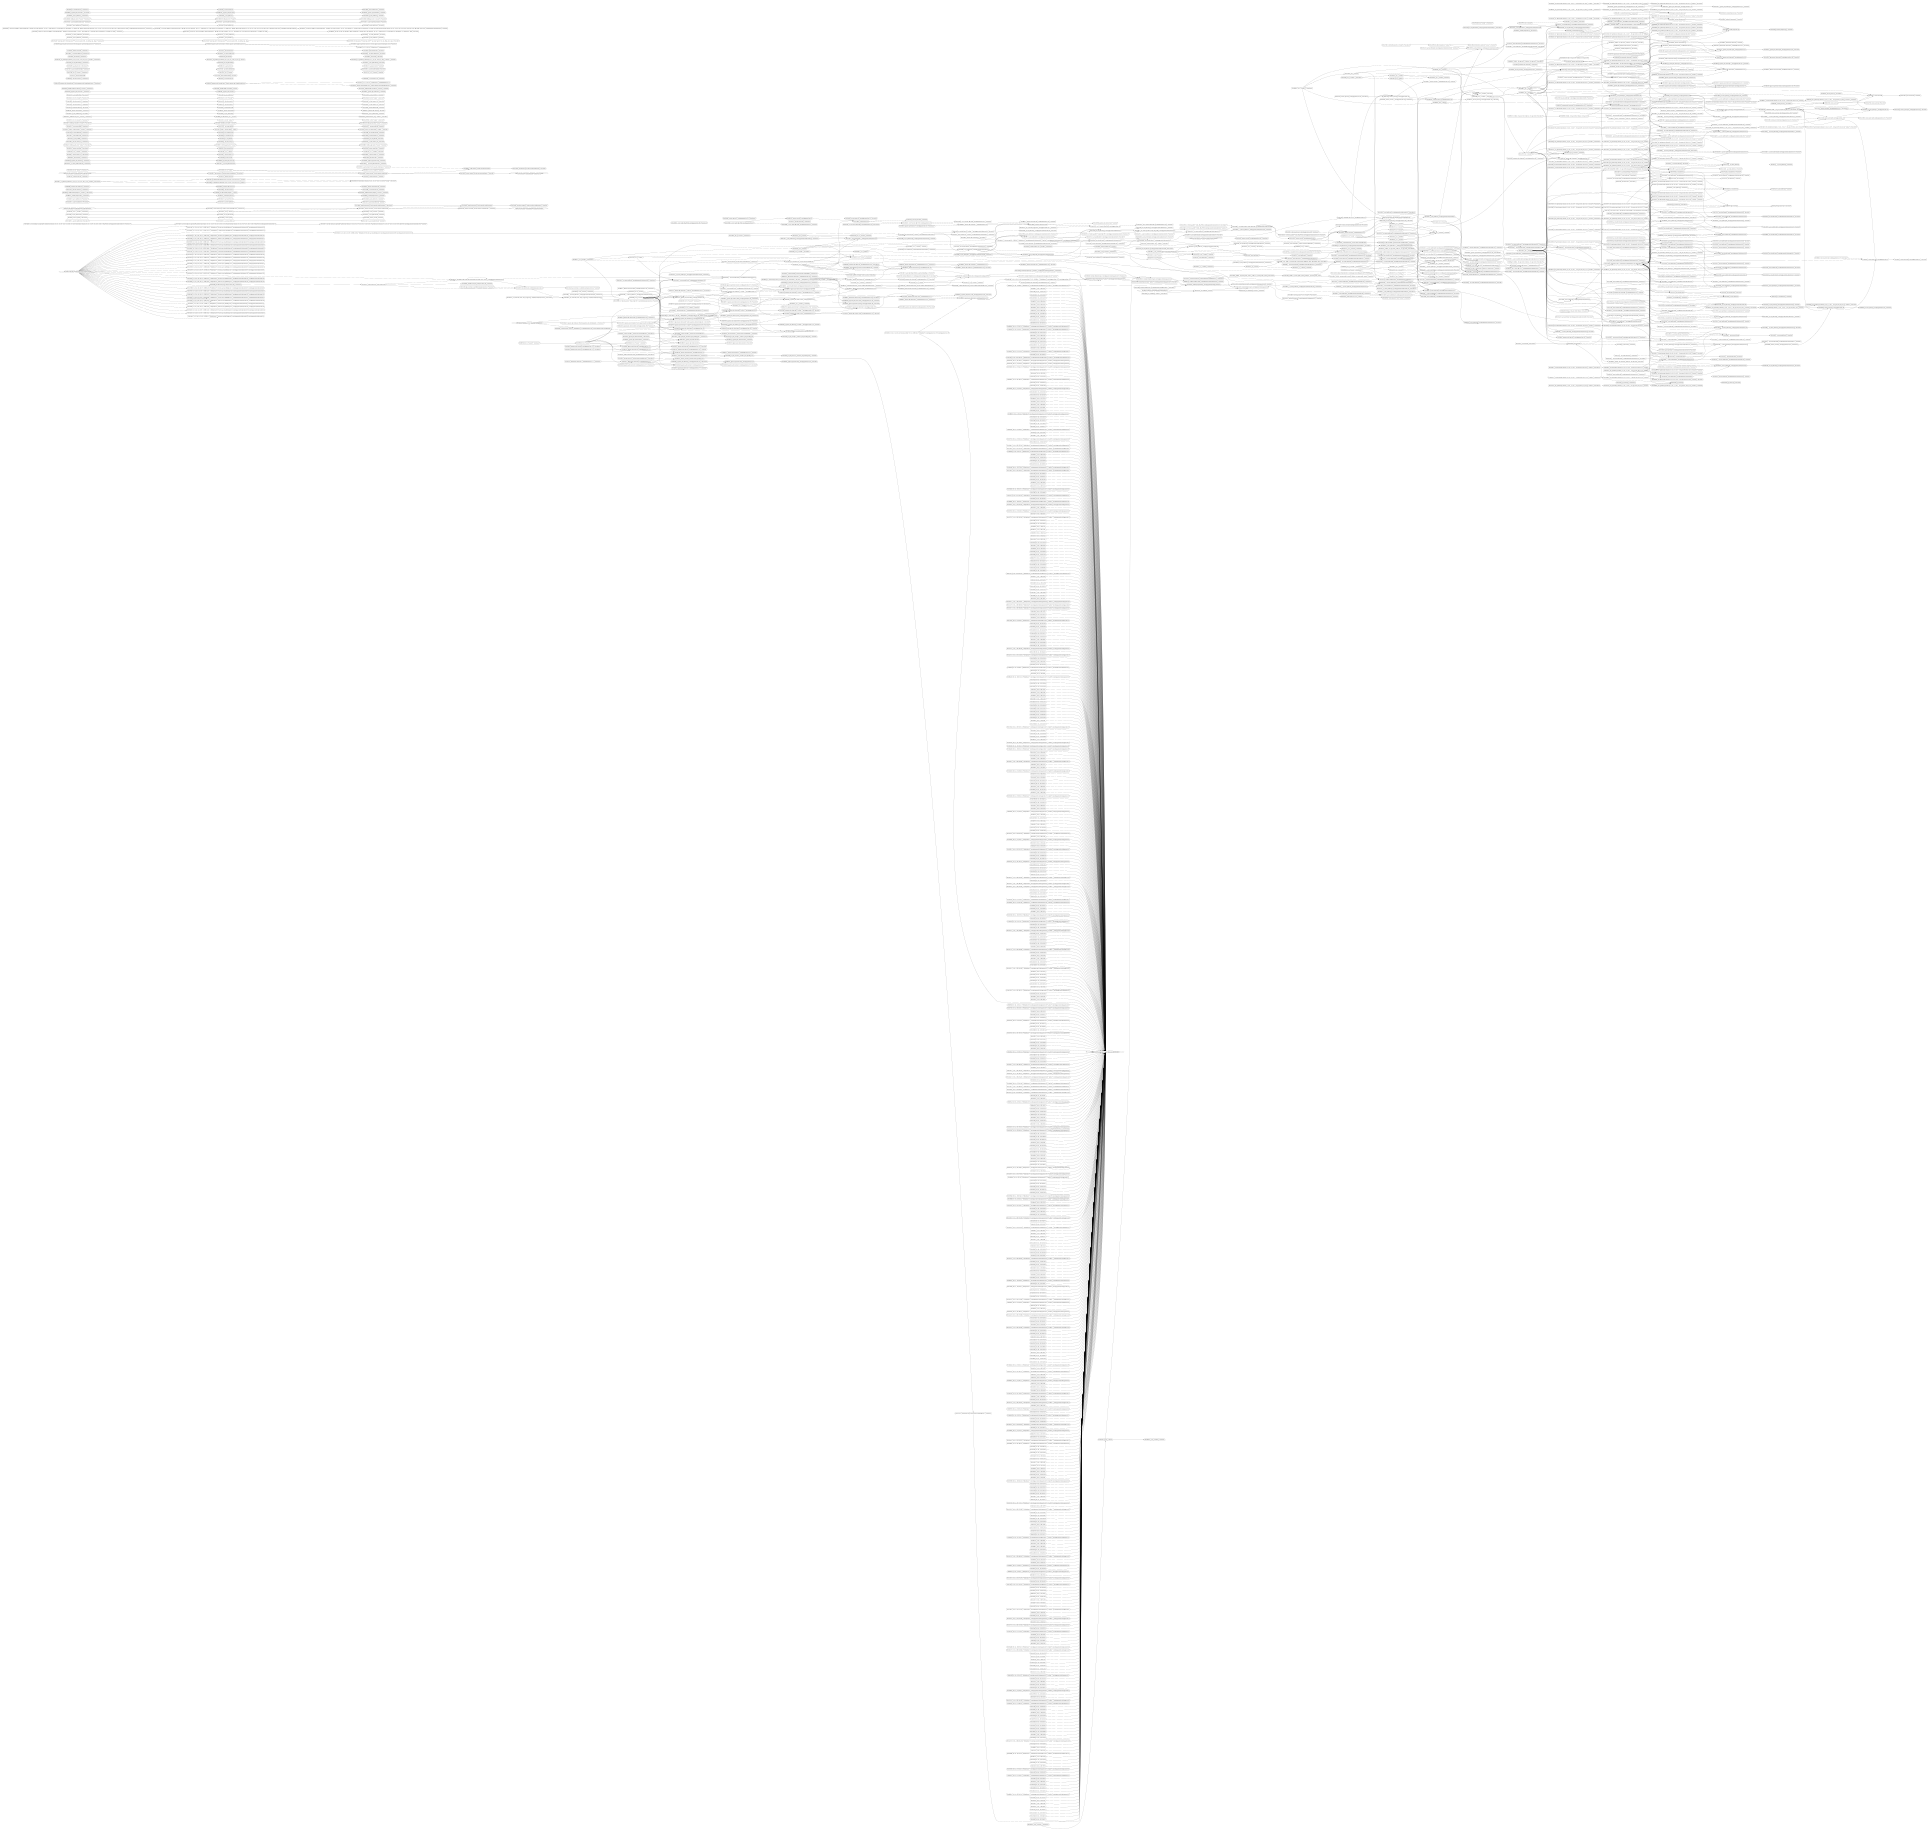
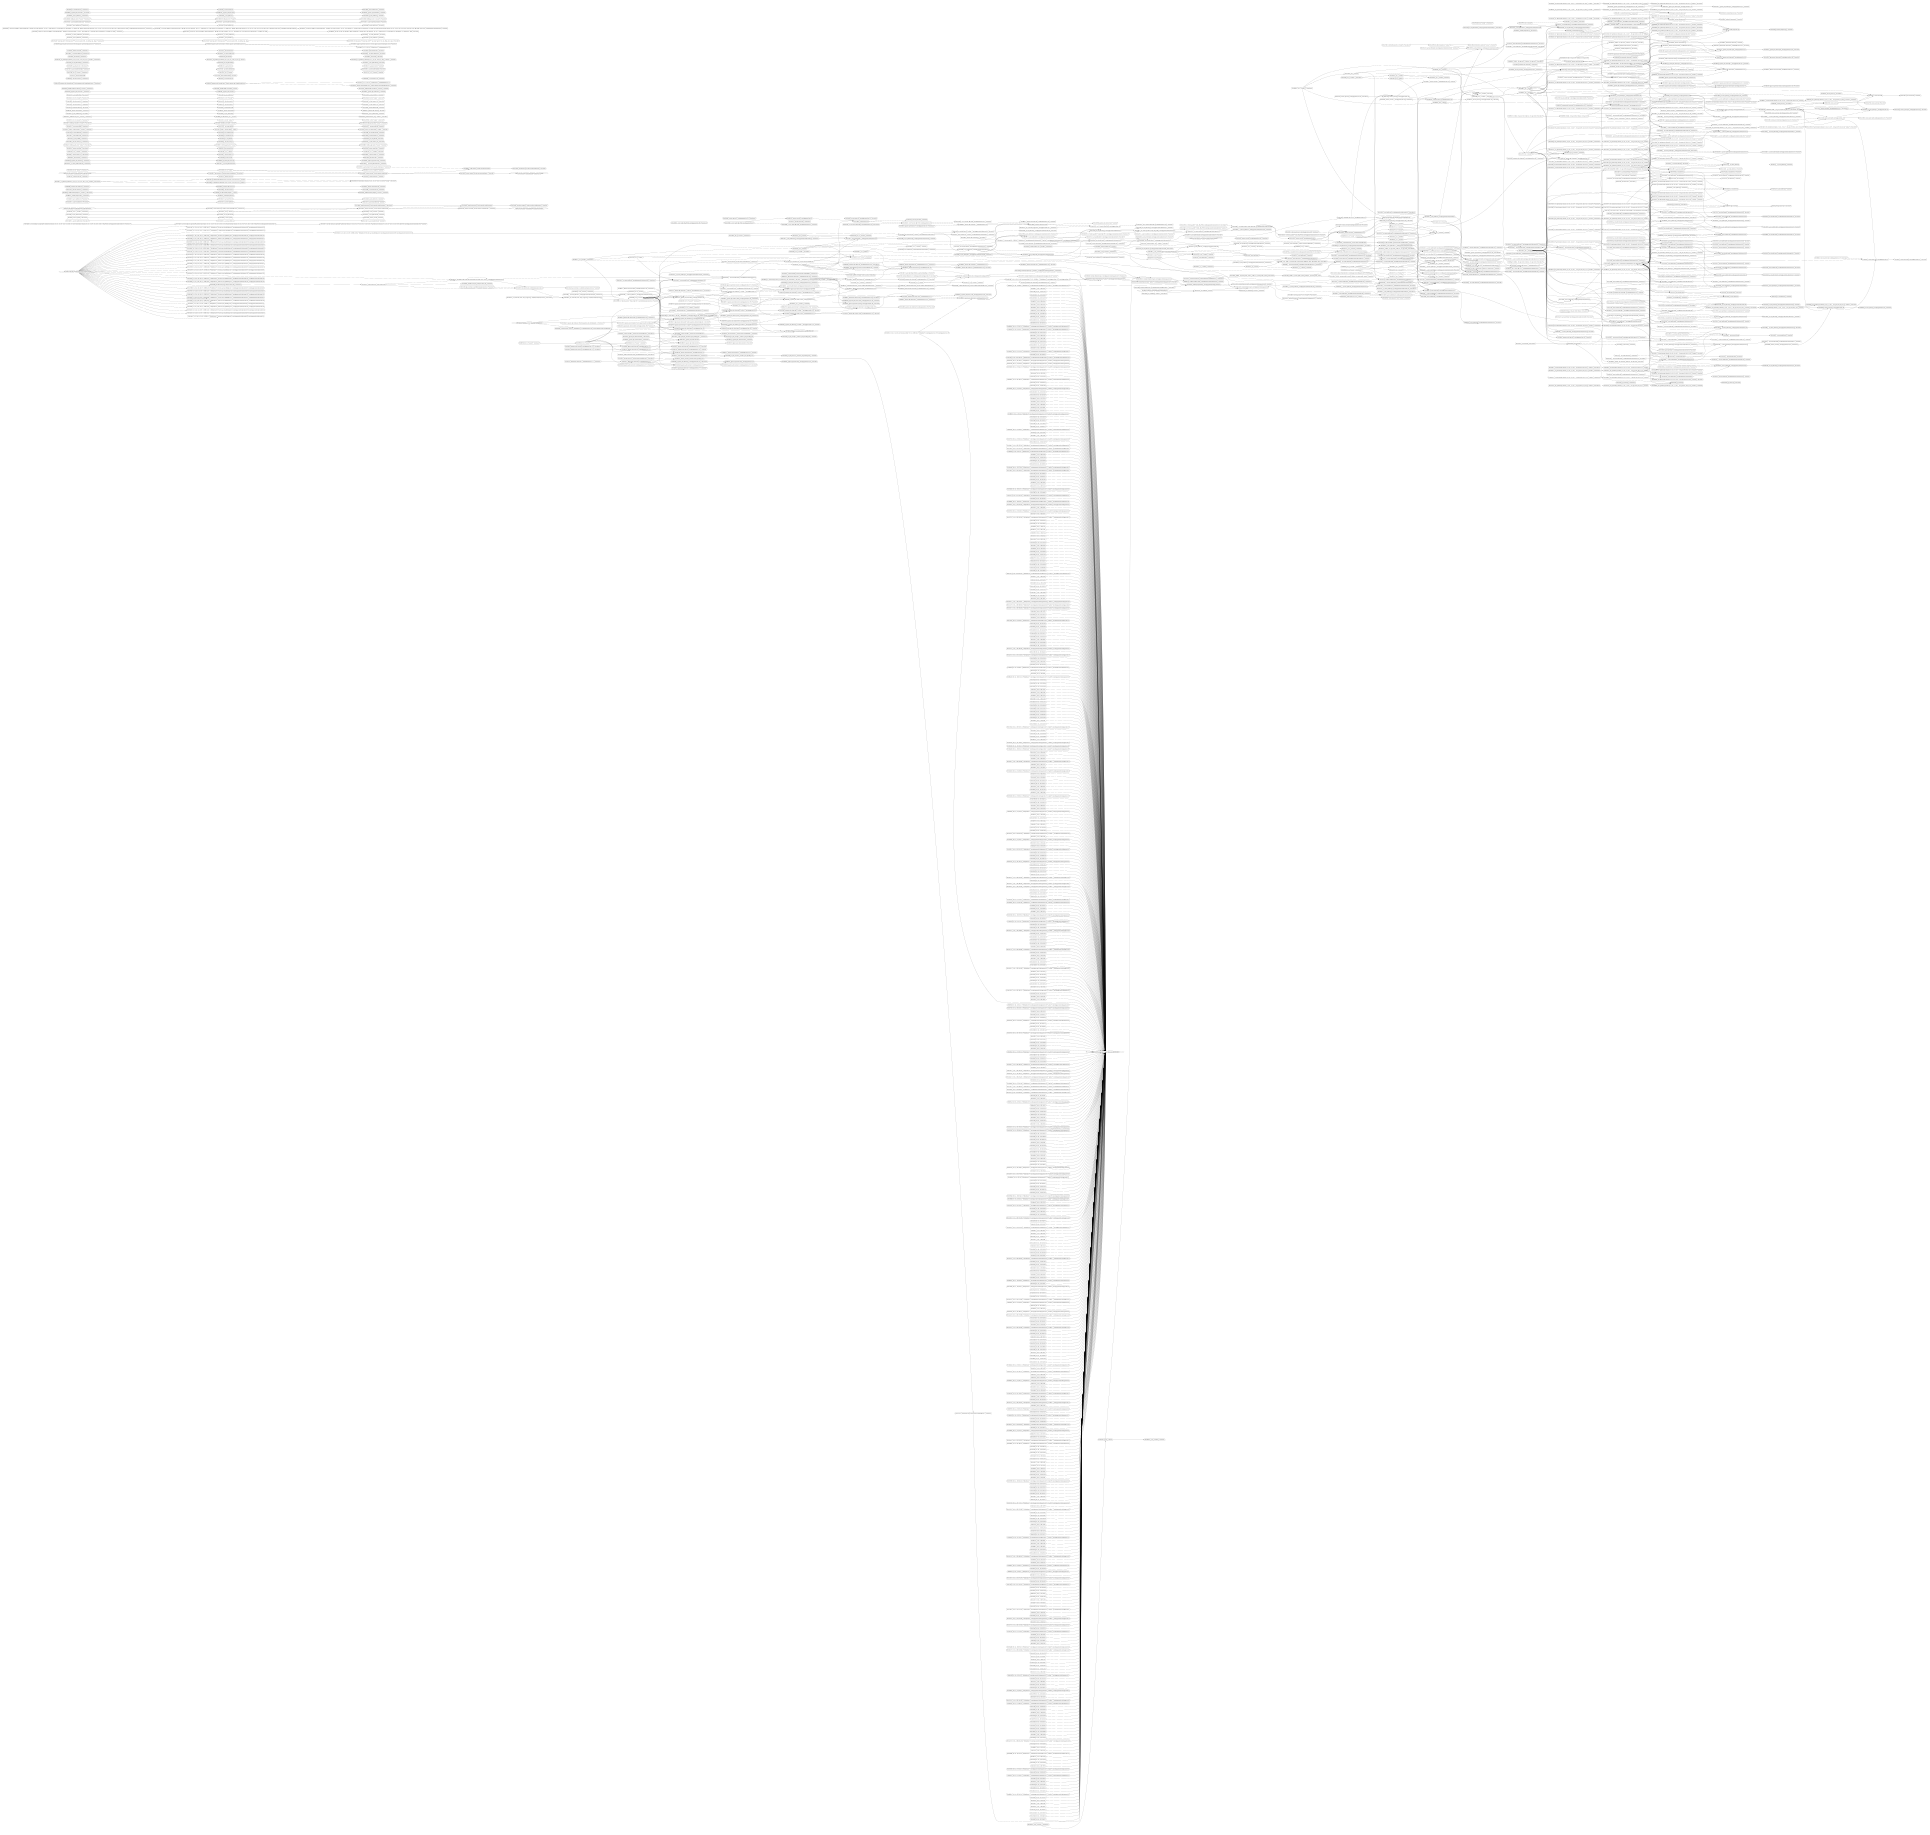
node "CE0x3bf4980": removed
node "CE0x3c0a1d0": added
